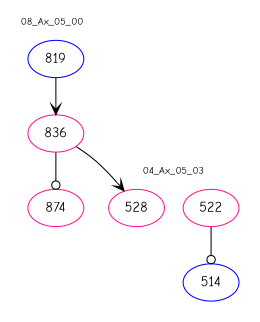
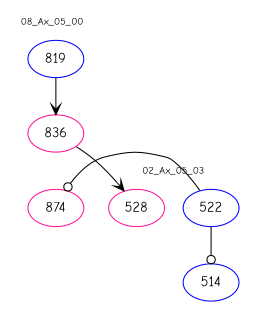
edge "836" -> "874": now "522" -> "874"
cluster "04_Ax_05_03": label "04_Ax_05_03" -> "02_Ax_05_03"
node "522": color deeppink -> blue
